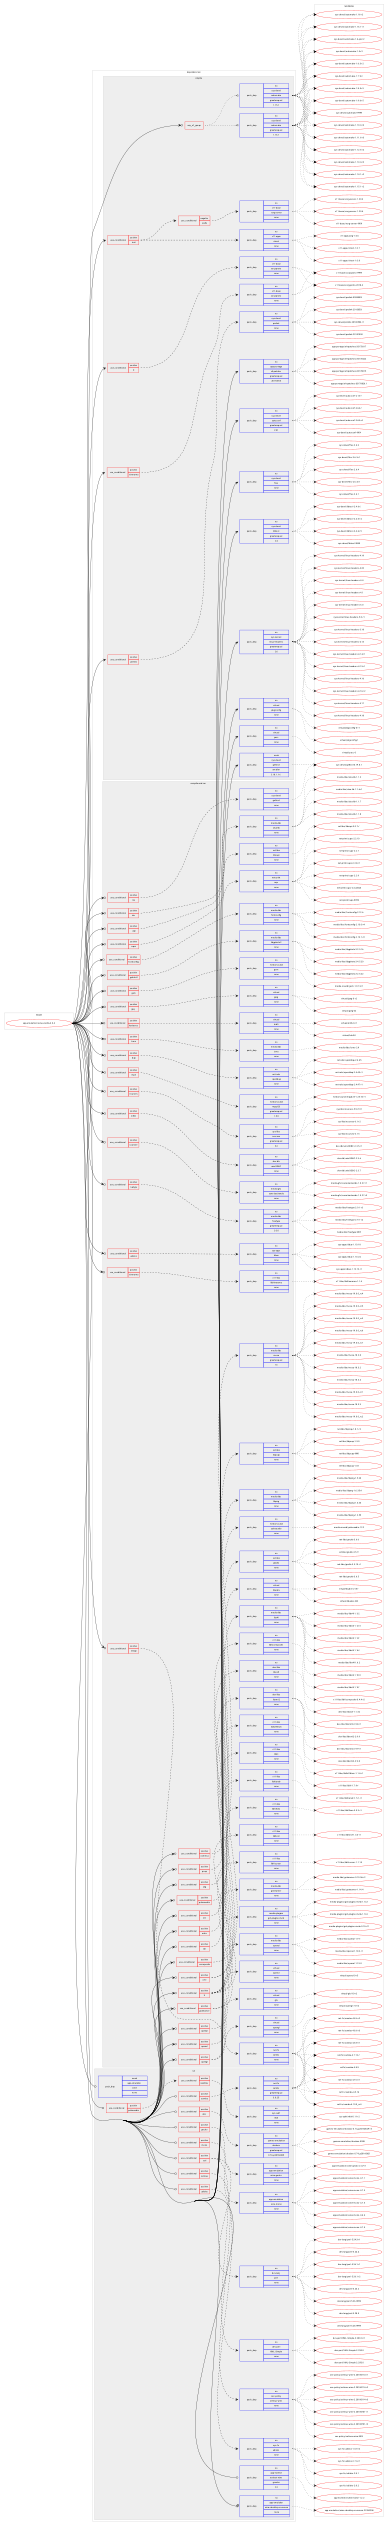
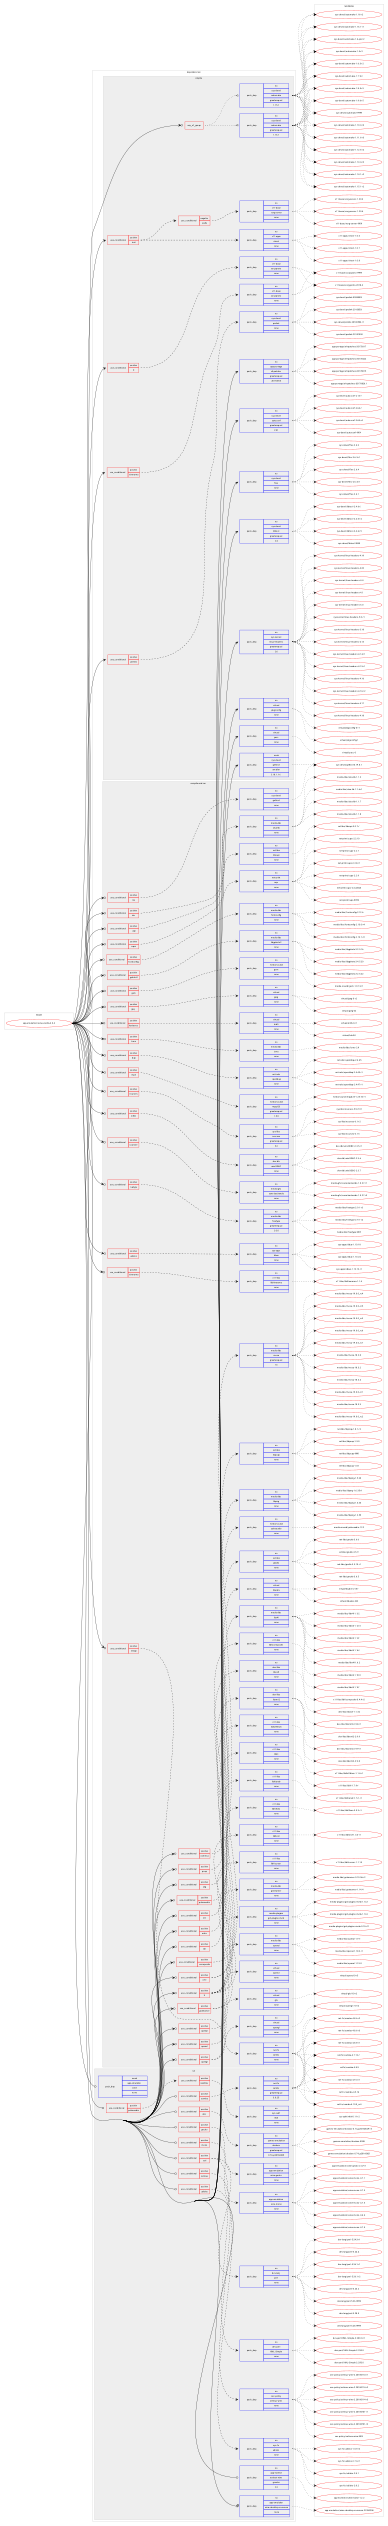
node "x11-apps/png-1.0.6": label "x11-apps/png-1.0.6" -> "x11-apps/xhost-1.0.6"
